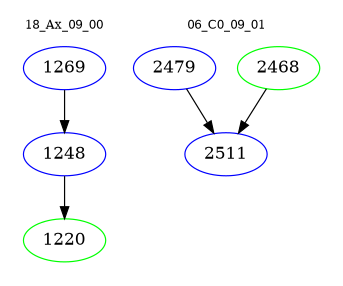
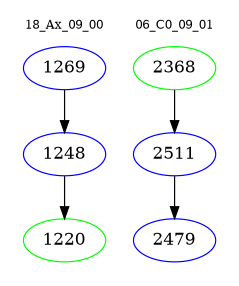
node "2468": label "2468" -> "2368"
edge "2479" -> "2511": reversed
